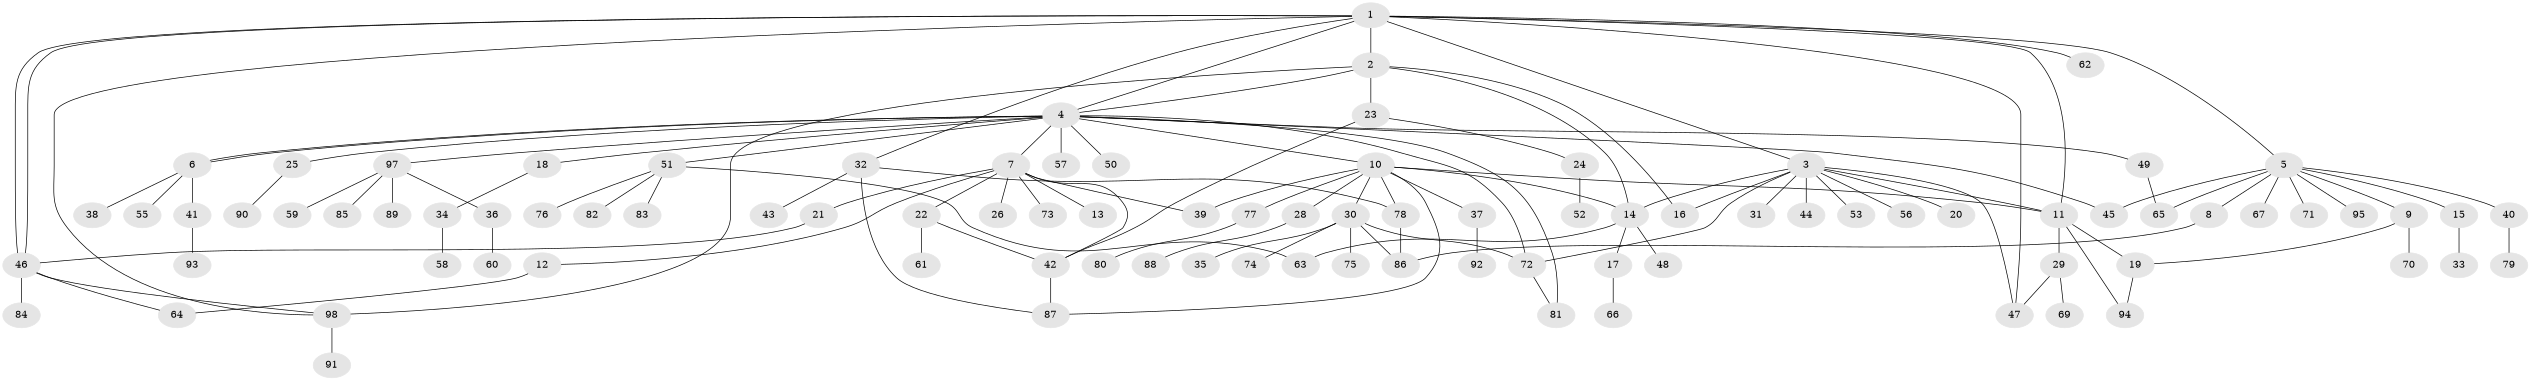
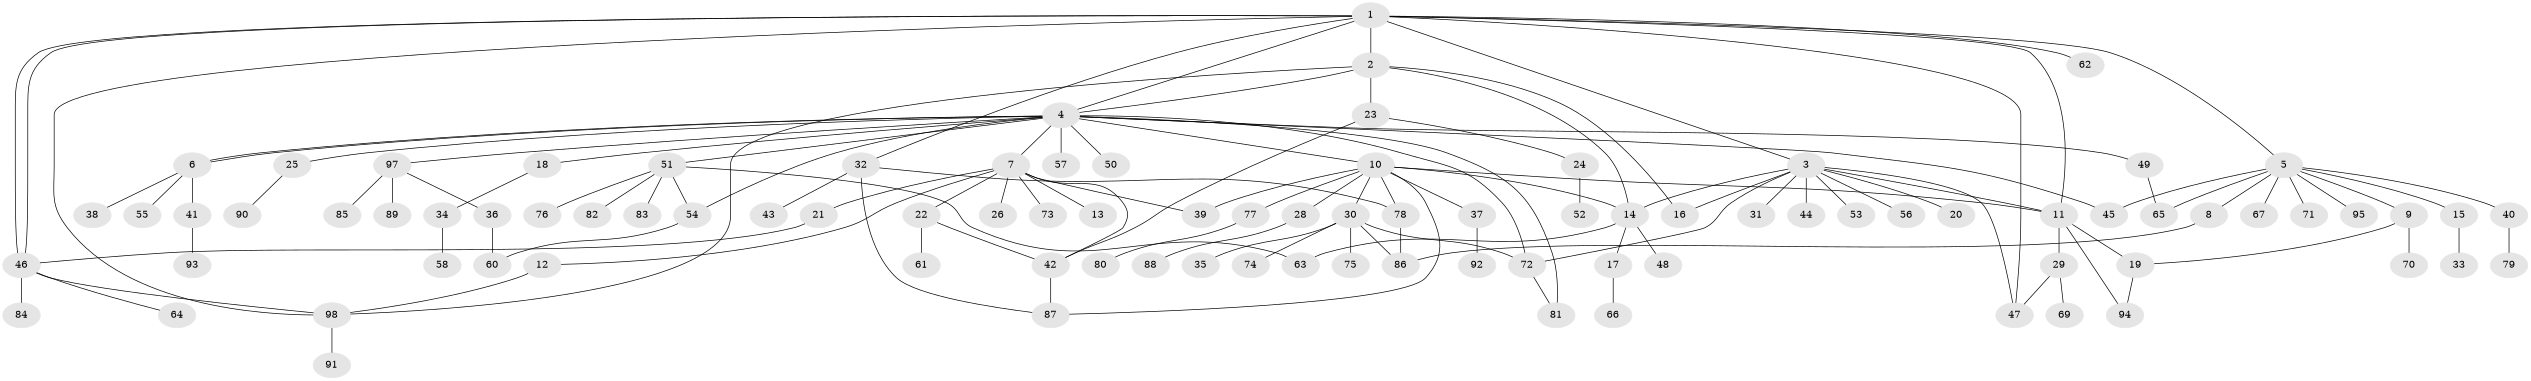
node "59": removed
node "54": added
edge "12" -- "64": now "12" -- "98"
